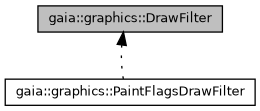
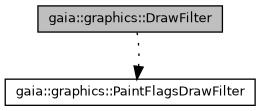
edge "gaia::graphics::PaintFlagsDrawFilter" -> "gaia::graphics::DrawFilter": reversed
